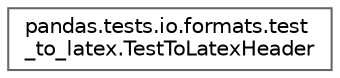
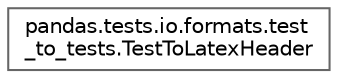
node "pandas.tests.io.formats.test _to_latex.TestToLatexHeader": label "pandas.tests.io.formats.test _to_latex.TestToLatexHeader" -> "pandas.tests.io.formats.test _to_tests.TestToLatexHeader"
